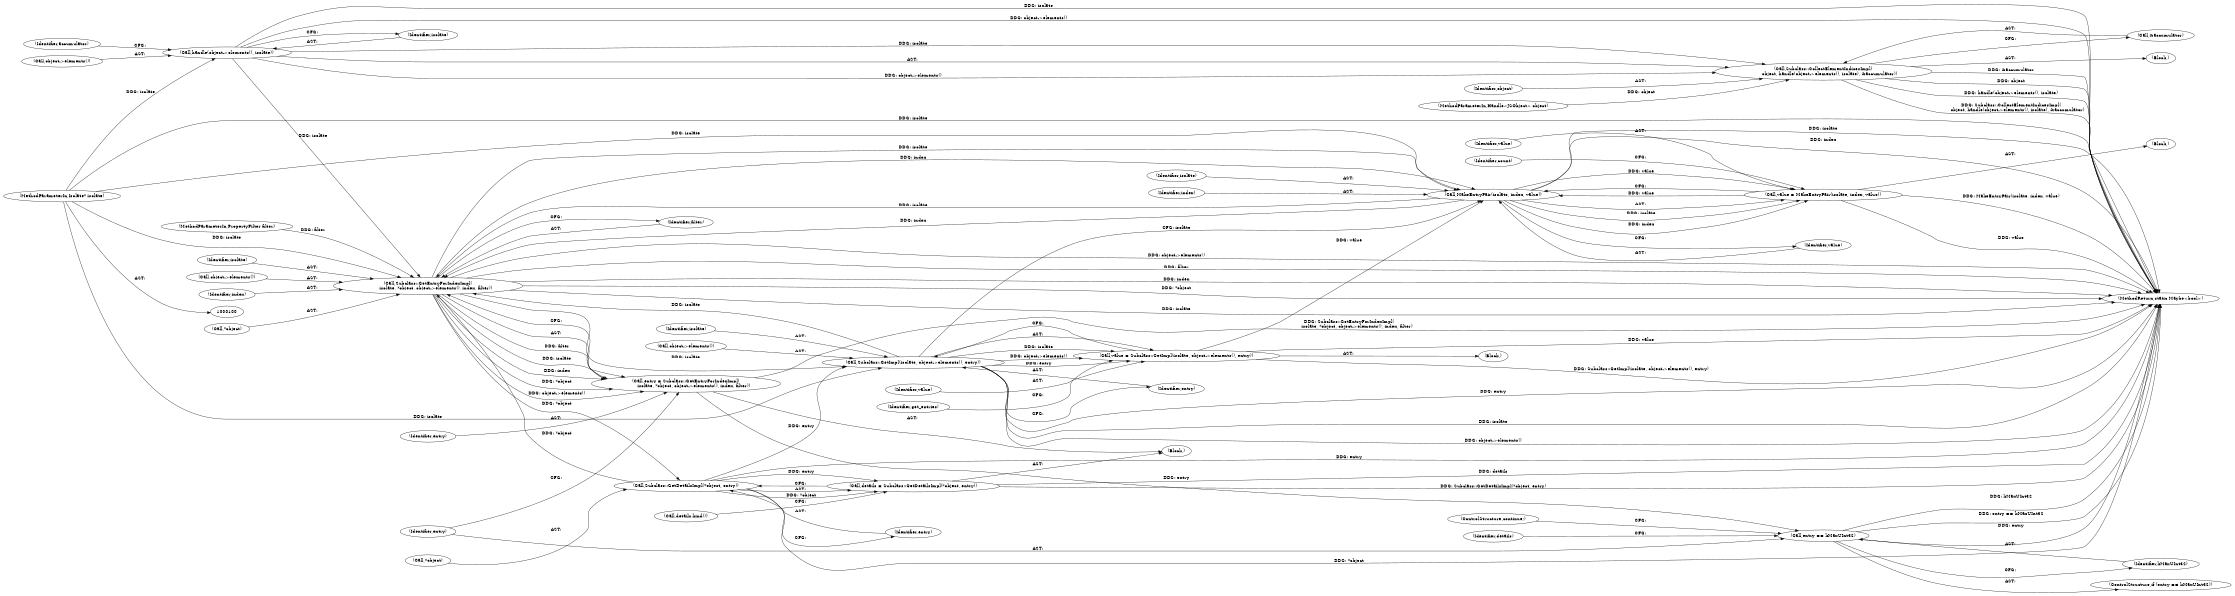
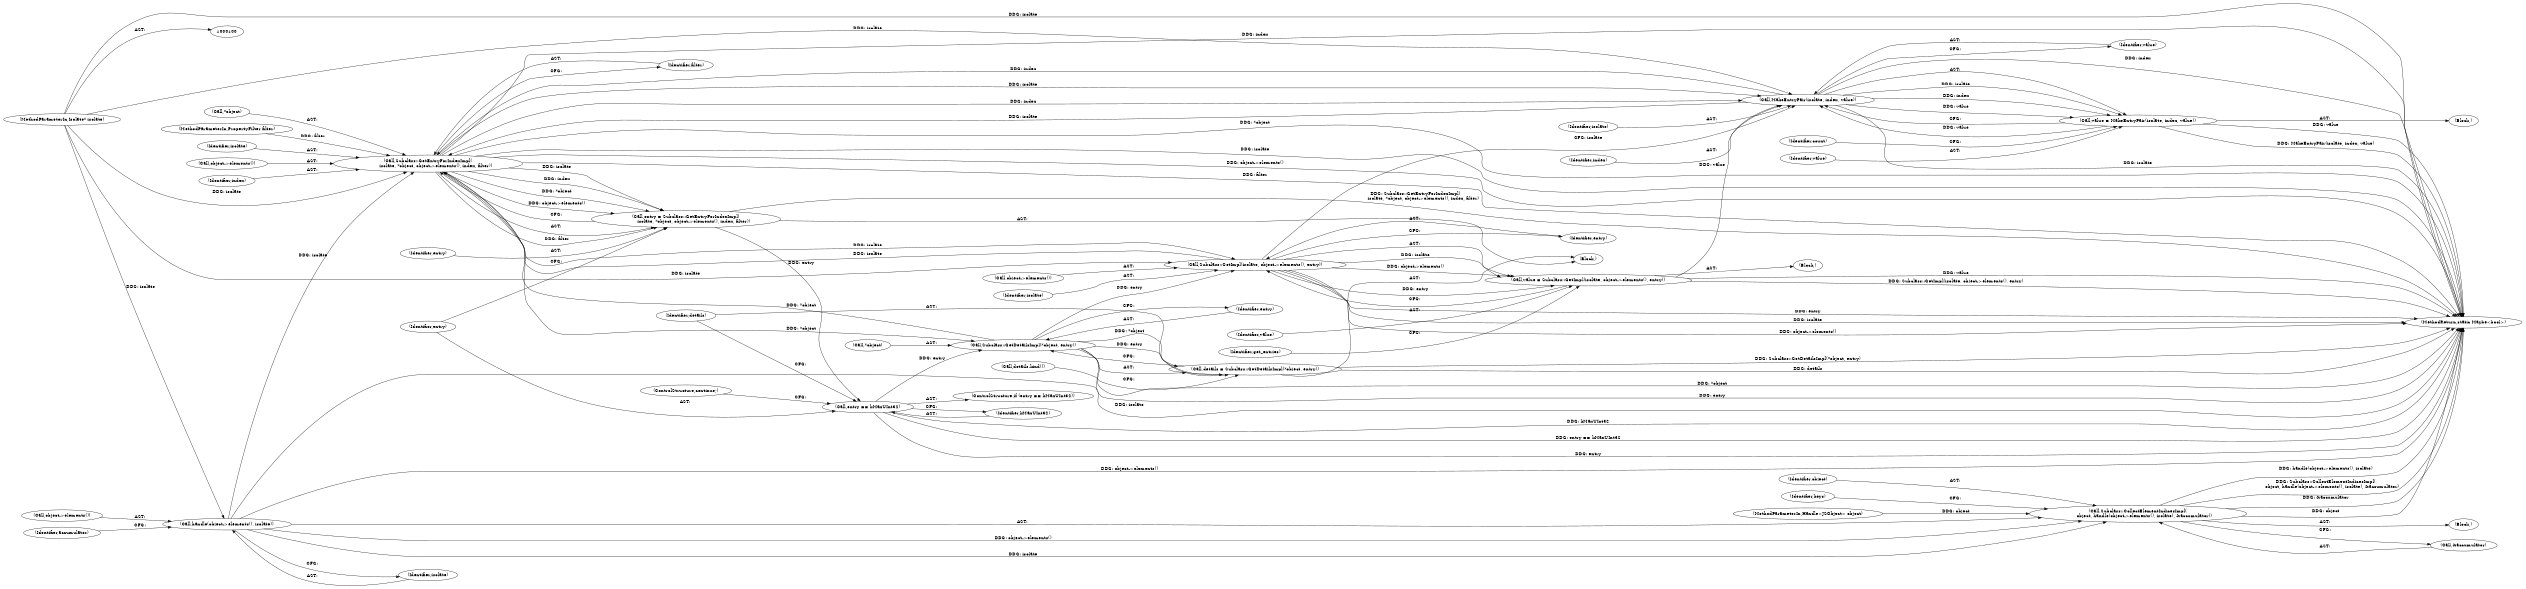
edge "(Identifier,details)" -> "(Call,details = Subclass::GetDetailsImpl(*object, entry))": added, label "AST:"
edge "(Call,entry == kMaxUInt32)" -> "(Call,Subclass::GetDetailsImpl(*object, entry))": added, label "DDG: entry"
node "(Identifier,keys)": added
